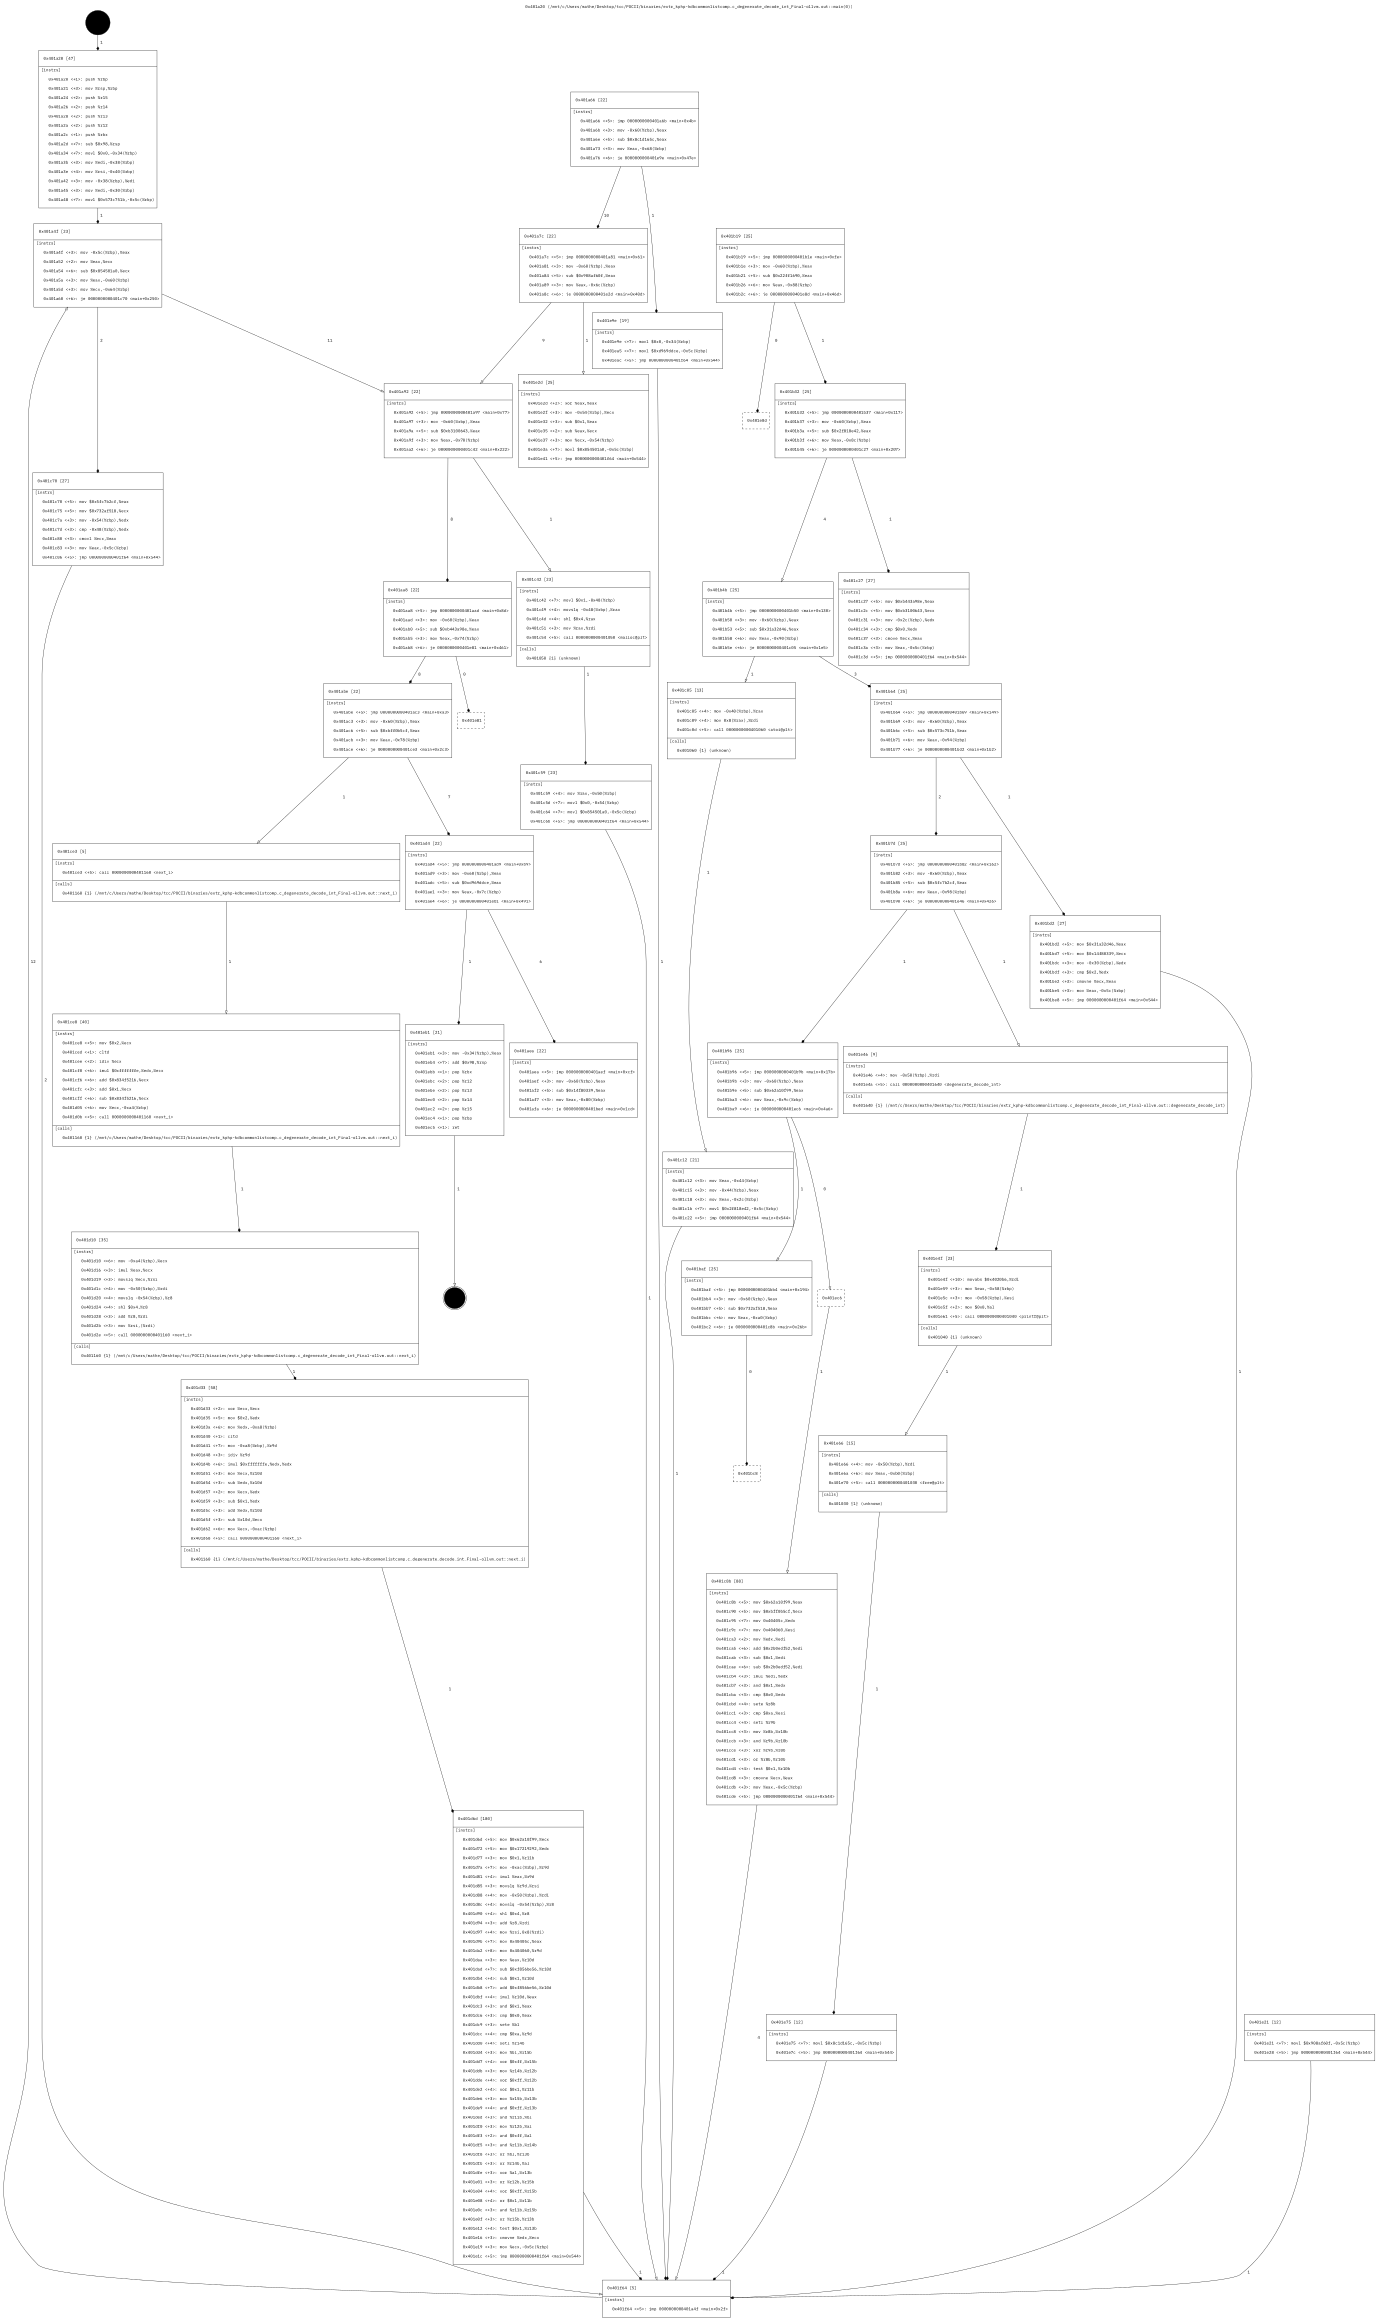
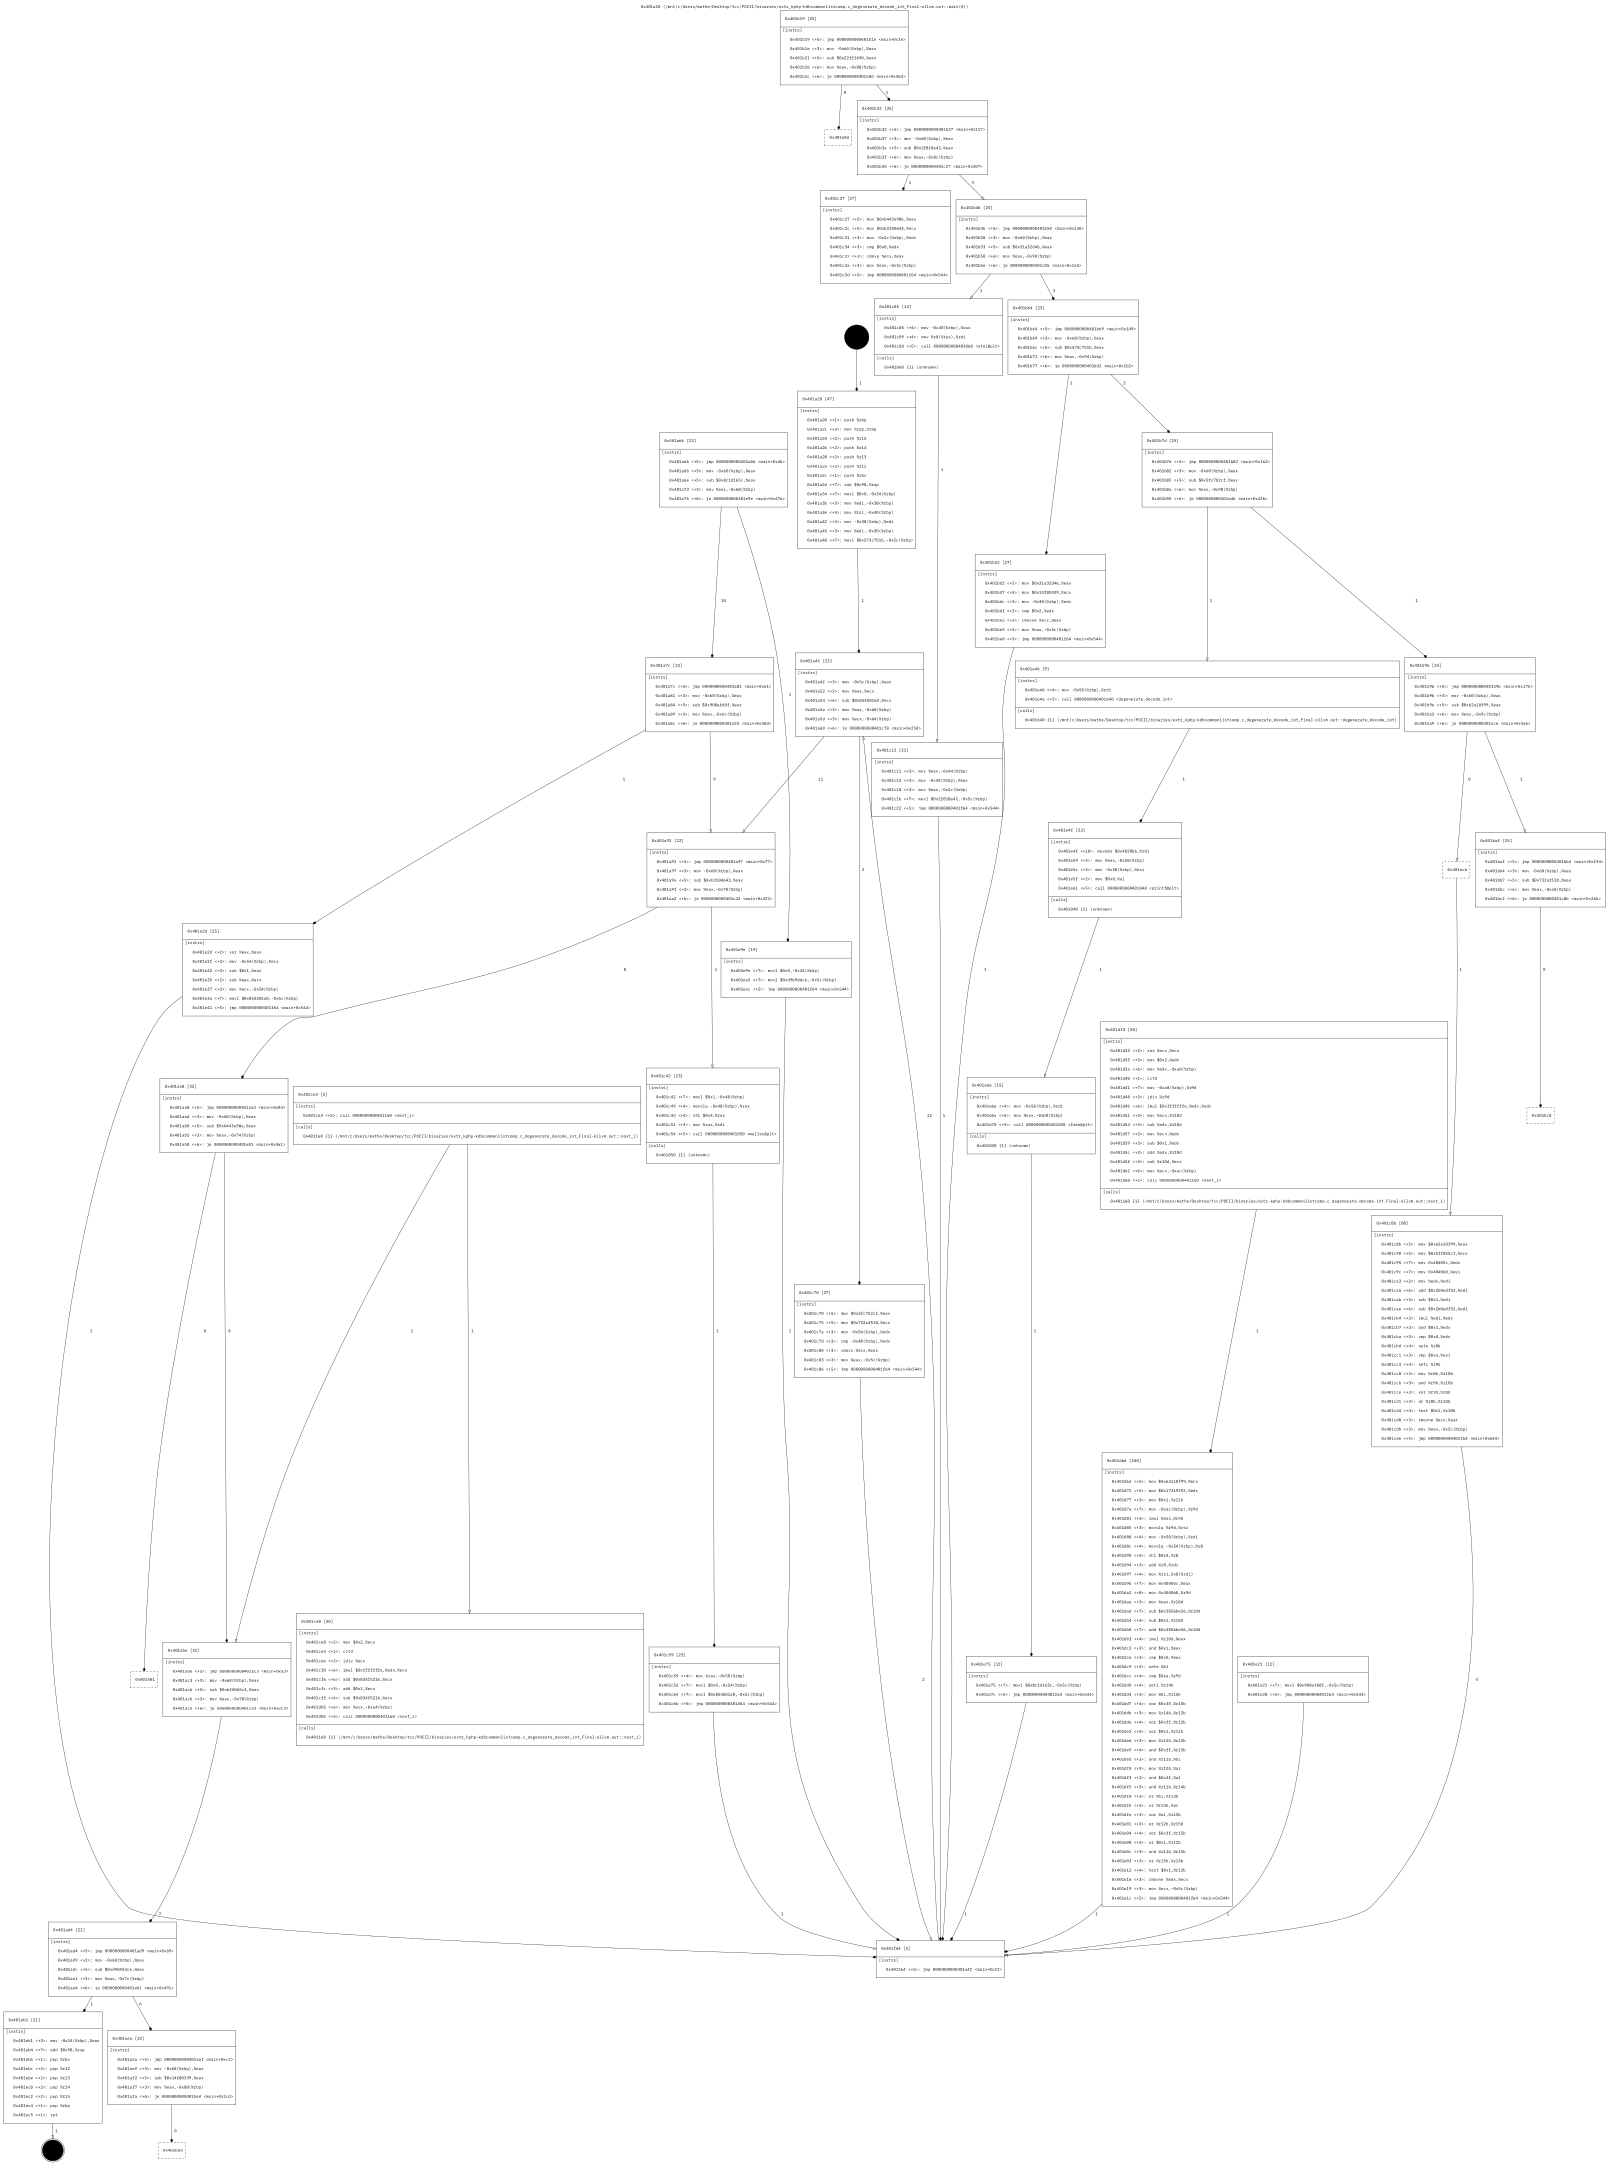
edge "0x401a7c [22]" -> "0x401e2d [25]": arrowhead onormal -> diamond
edge "0x401abe [22]" -> "0x401ce3 [5]": reversed
node "0x401d10 [35]": removed
edge "0x401e2d [25]" -> "0x401f64 [5]": added, label "1"
node "0x401bed": added
